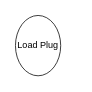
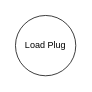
node "Load Plug": size 45x60 -> 60x60
